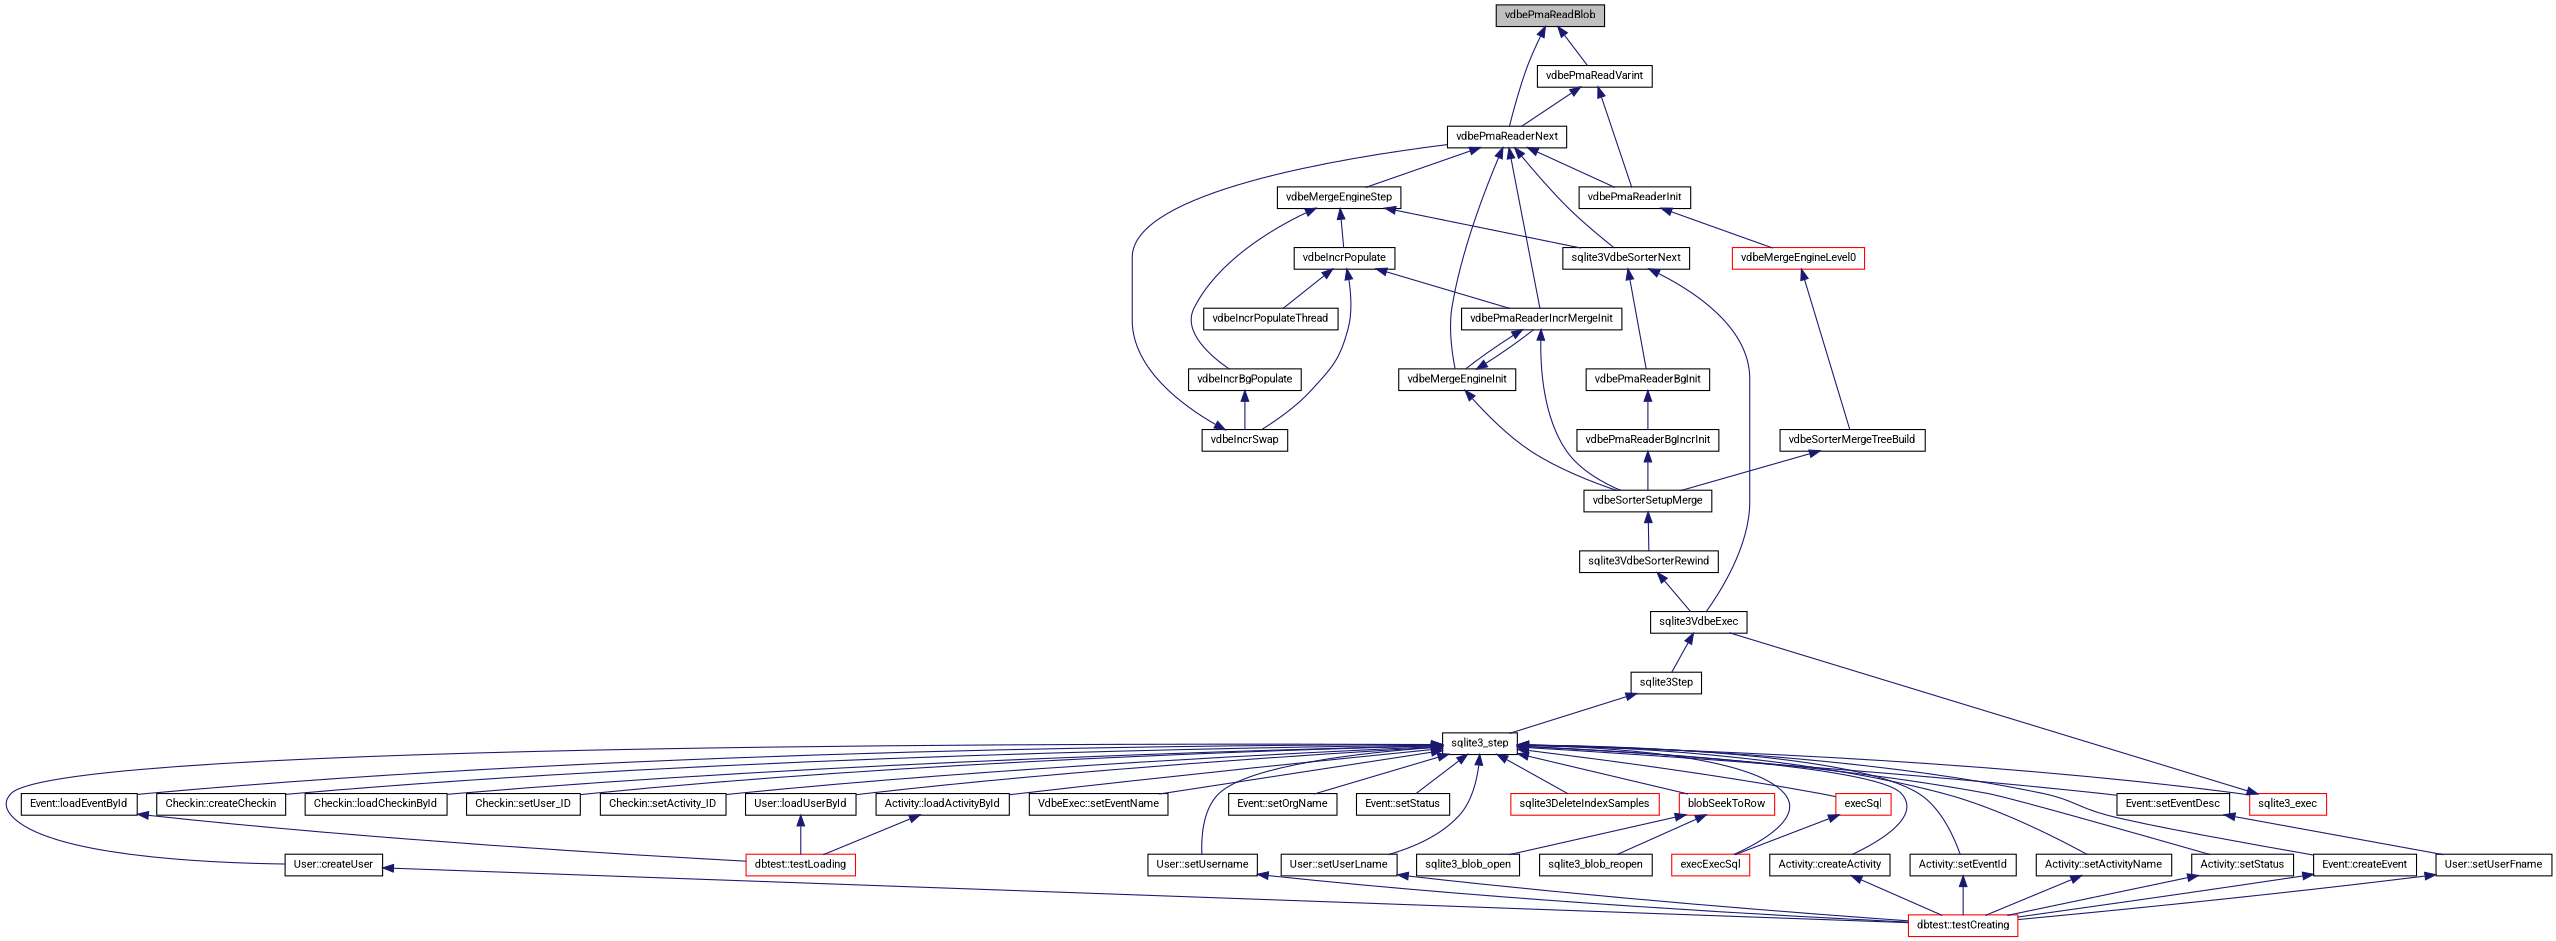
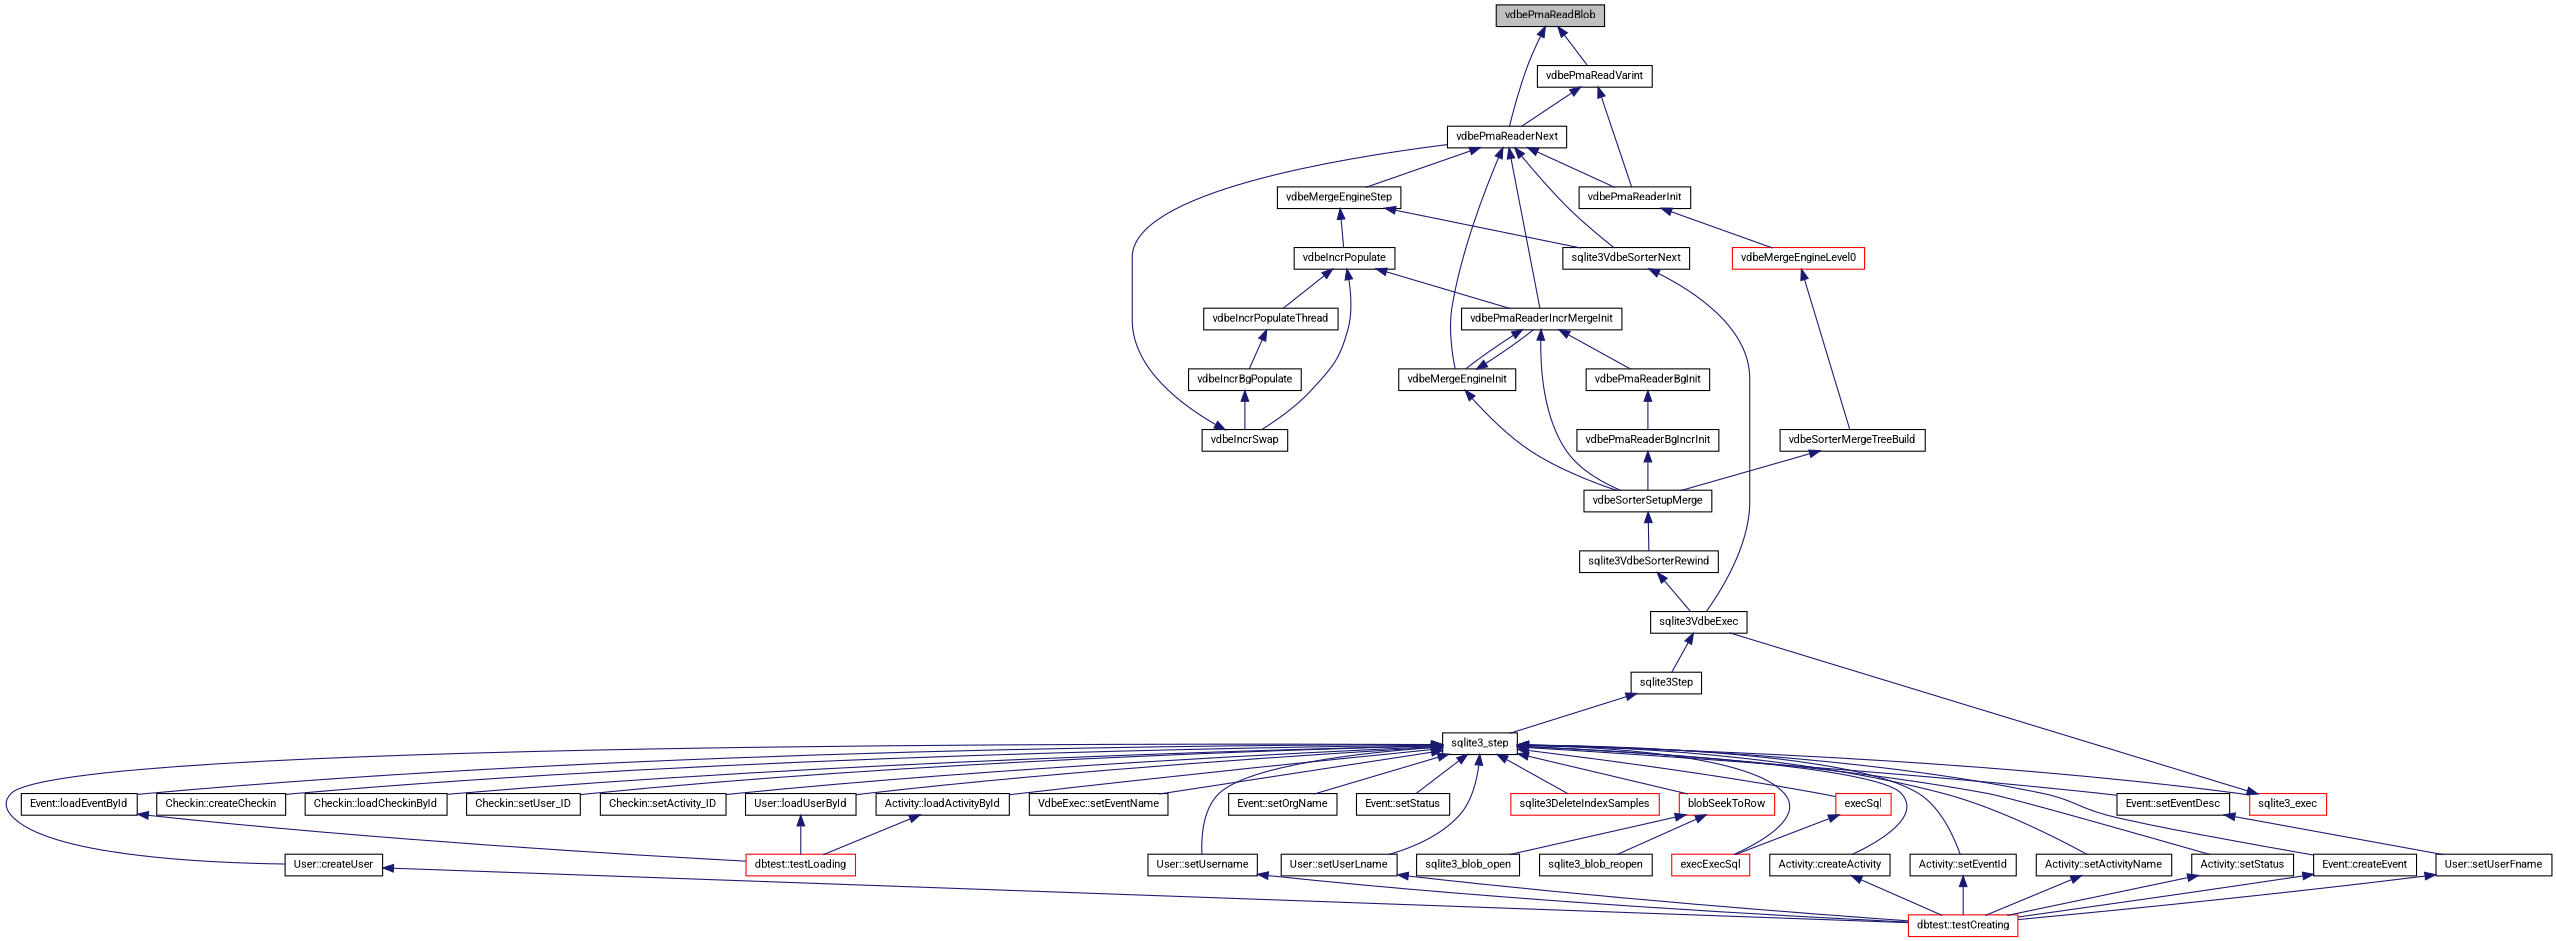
edge "vdbeIncrBgPopulate" -> "vdbeMergeEngineStep": now "vdbeIncrBgPopulate" -> "vdbeIncrPopulateThread"
edge "vdbePmaReaderBgInit" -> "sqlite3VdbeSorterNext": now "vdbePmaReaderBgInit" -> "vdbePmaReaderIncrMergeInit"
